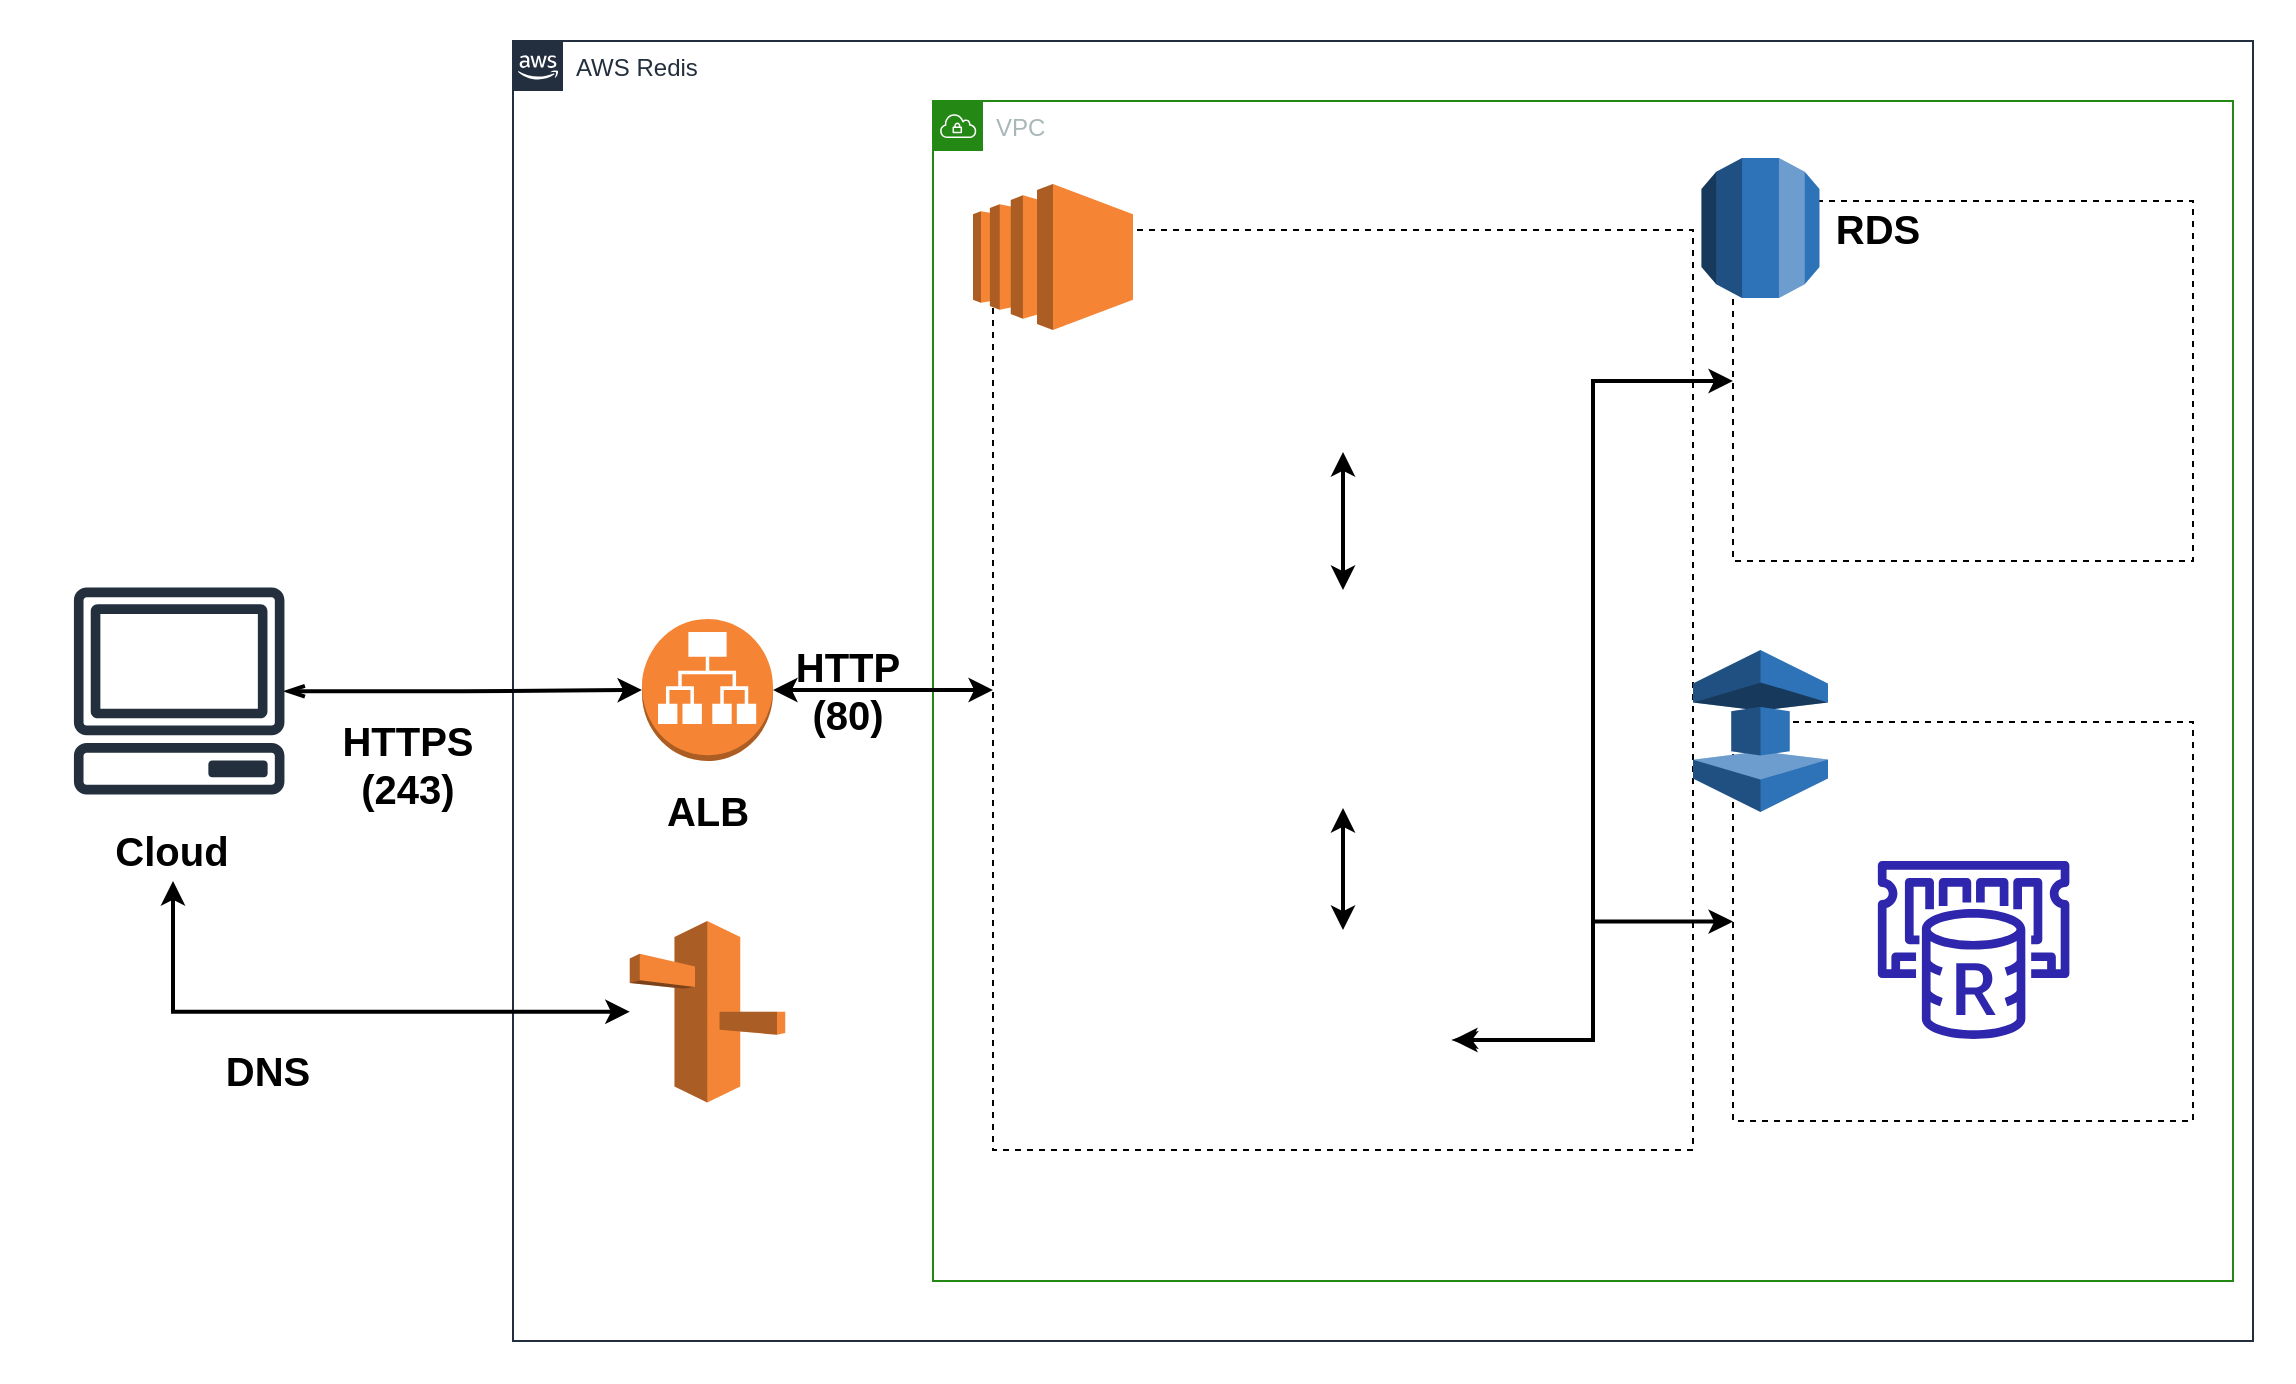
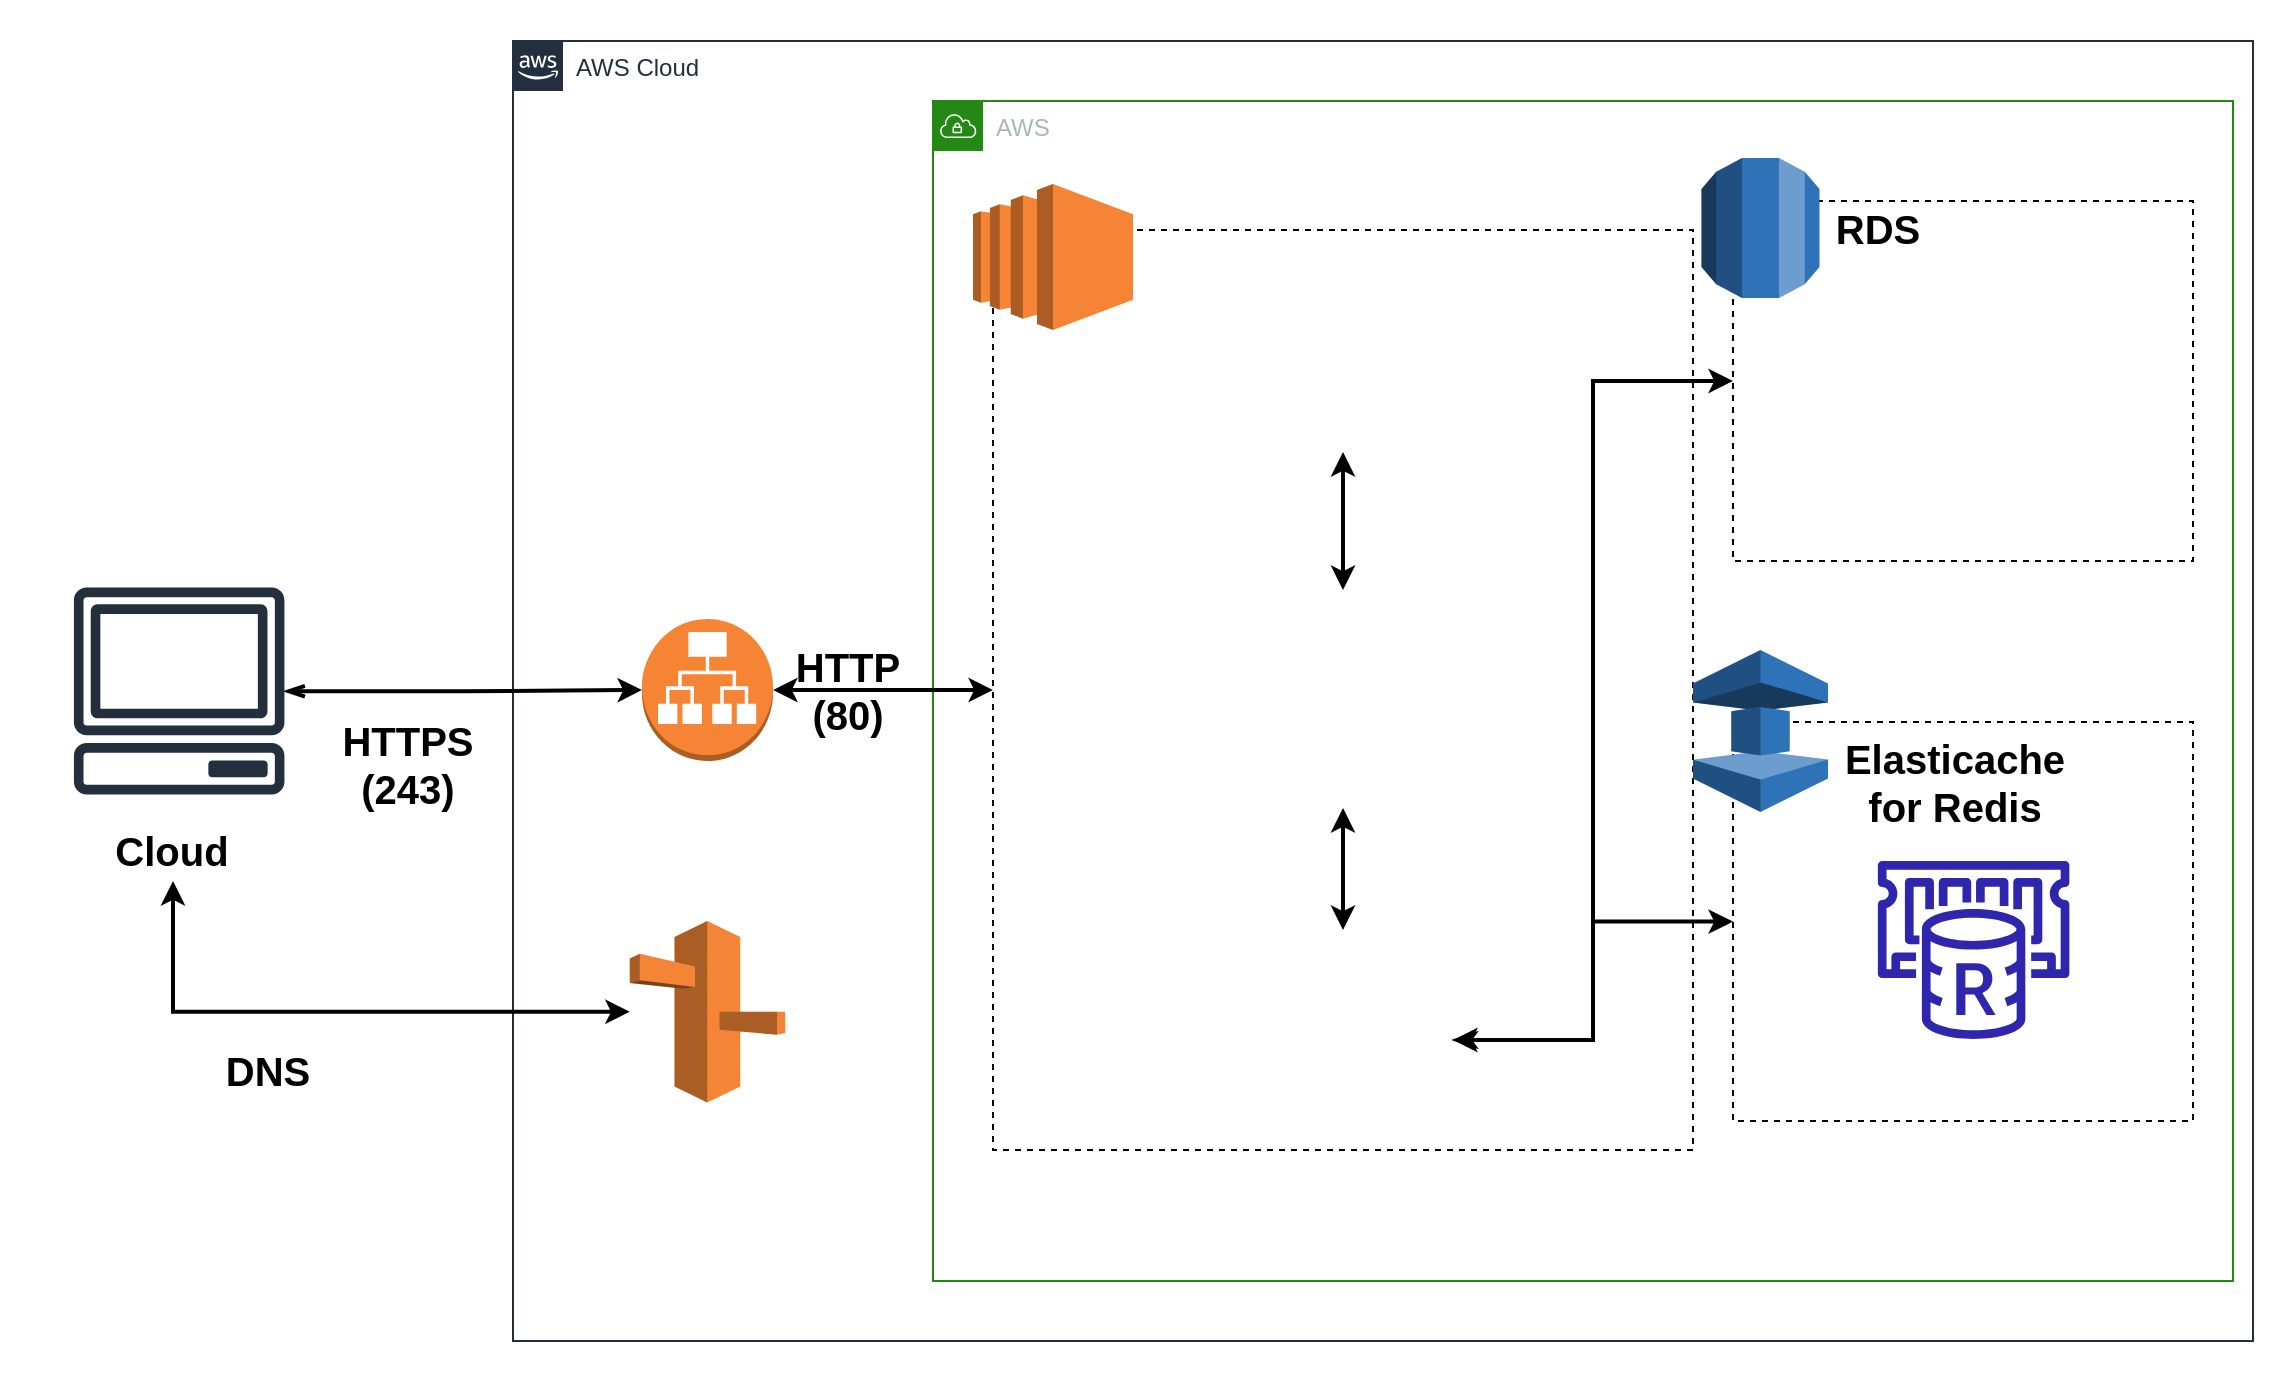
node "AWS Redis": label "AWS Redis" -> "AWS Cloud"
node "VPC": label "VPC" -> "AWS"
node "Elasticache for Redis": added
node "ALB": removed
